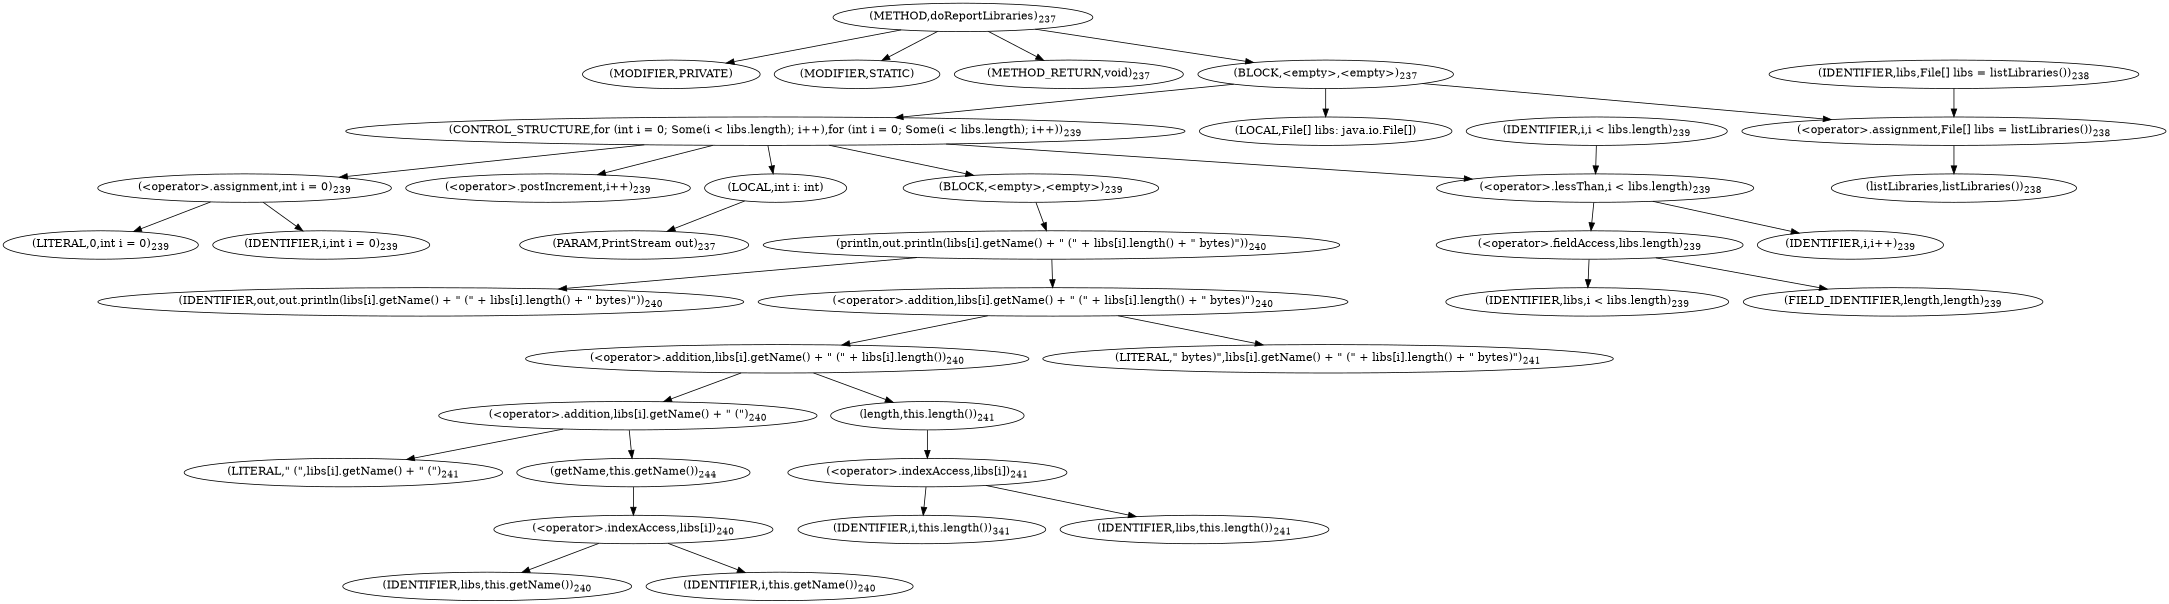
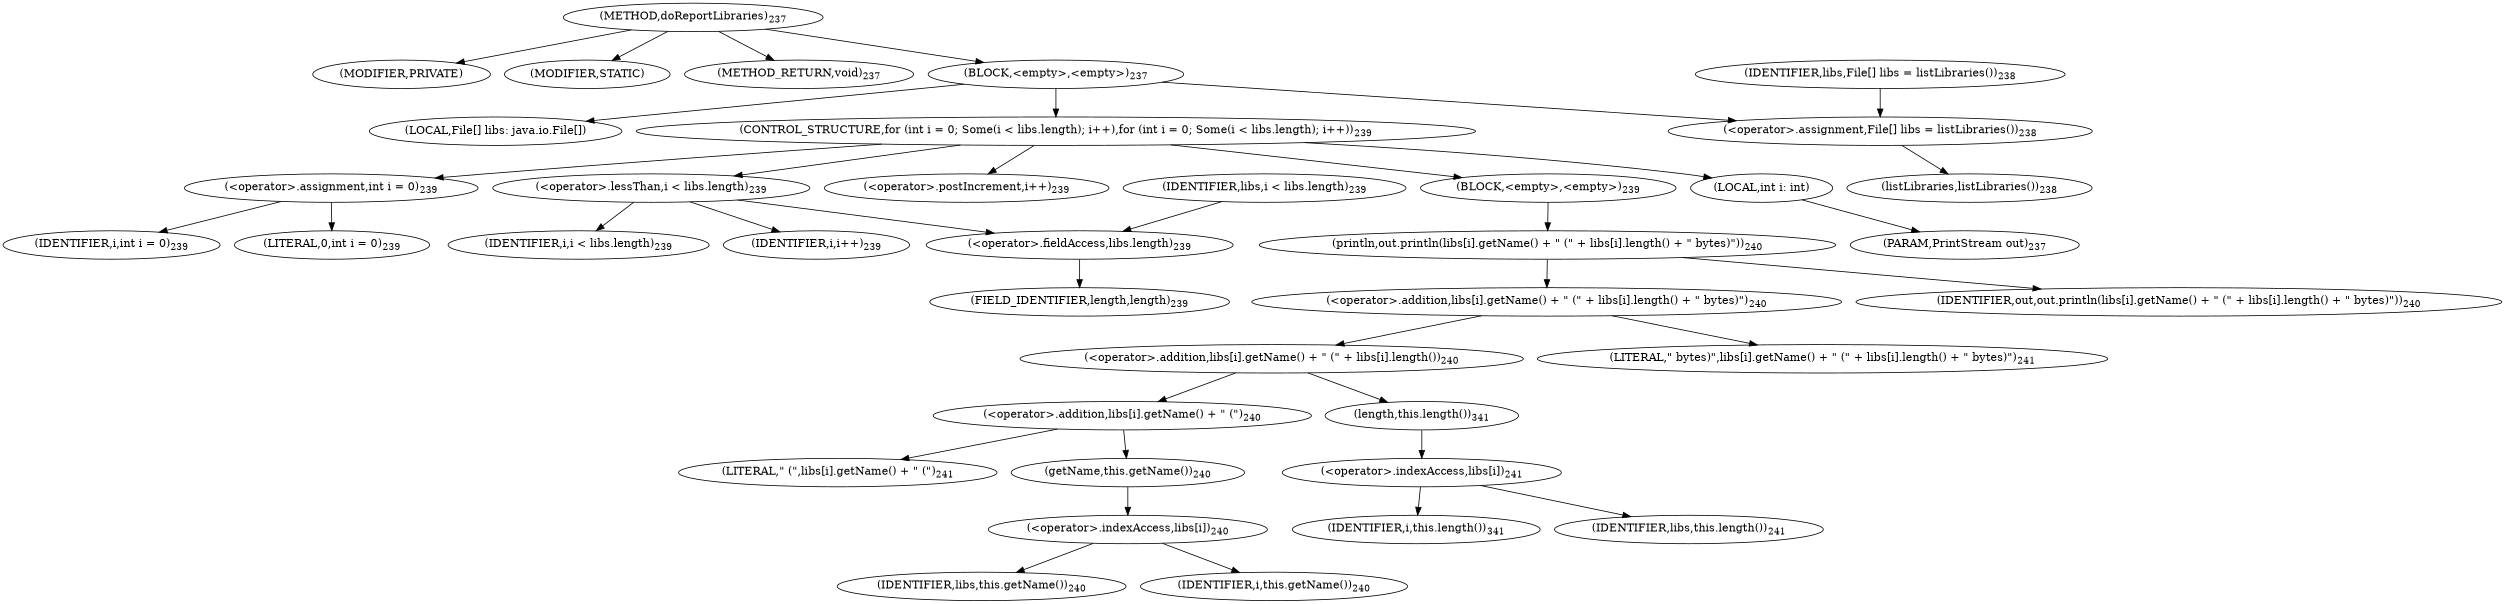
edge "(IDENTIFIER,i,i < libs.length)" -> "(<operator>.lessThan,i < libs.length)": reversed
edge "(<operator>.fieldAccess,libs.length)" -> "(IDENTIFIER,libs,i < libs.length)": reversed
node "(length,this.length())": text "241" -> "341"
node "(getName,this.getName())": text "244" -> "240"
